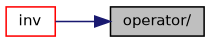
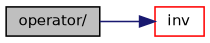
edge "inv" -> "operator/": reversed
